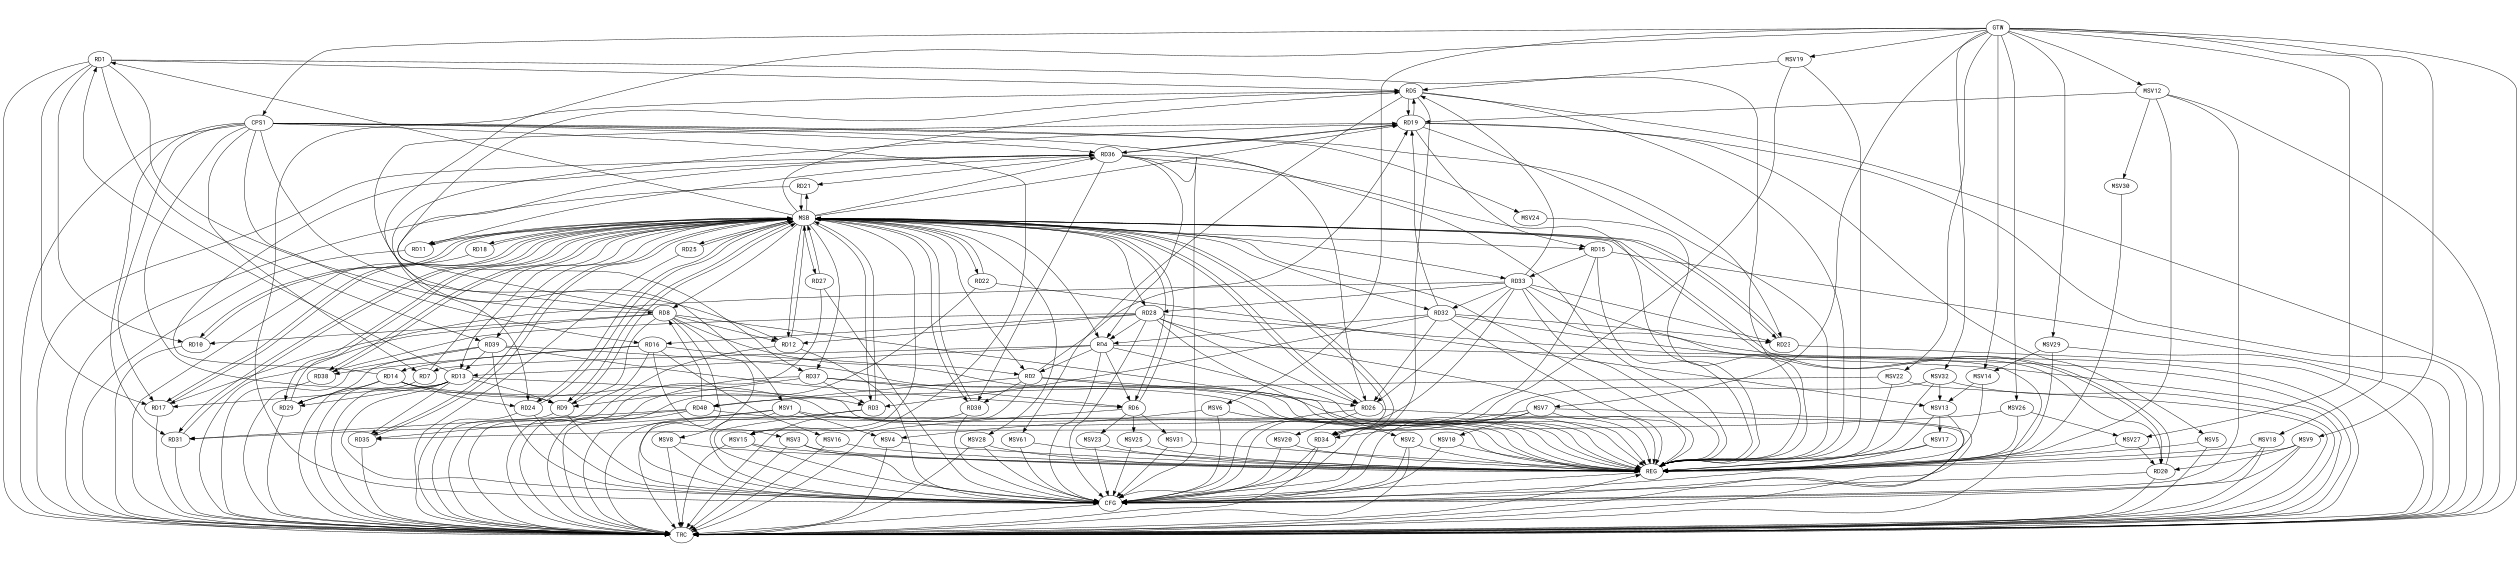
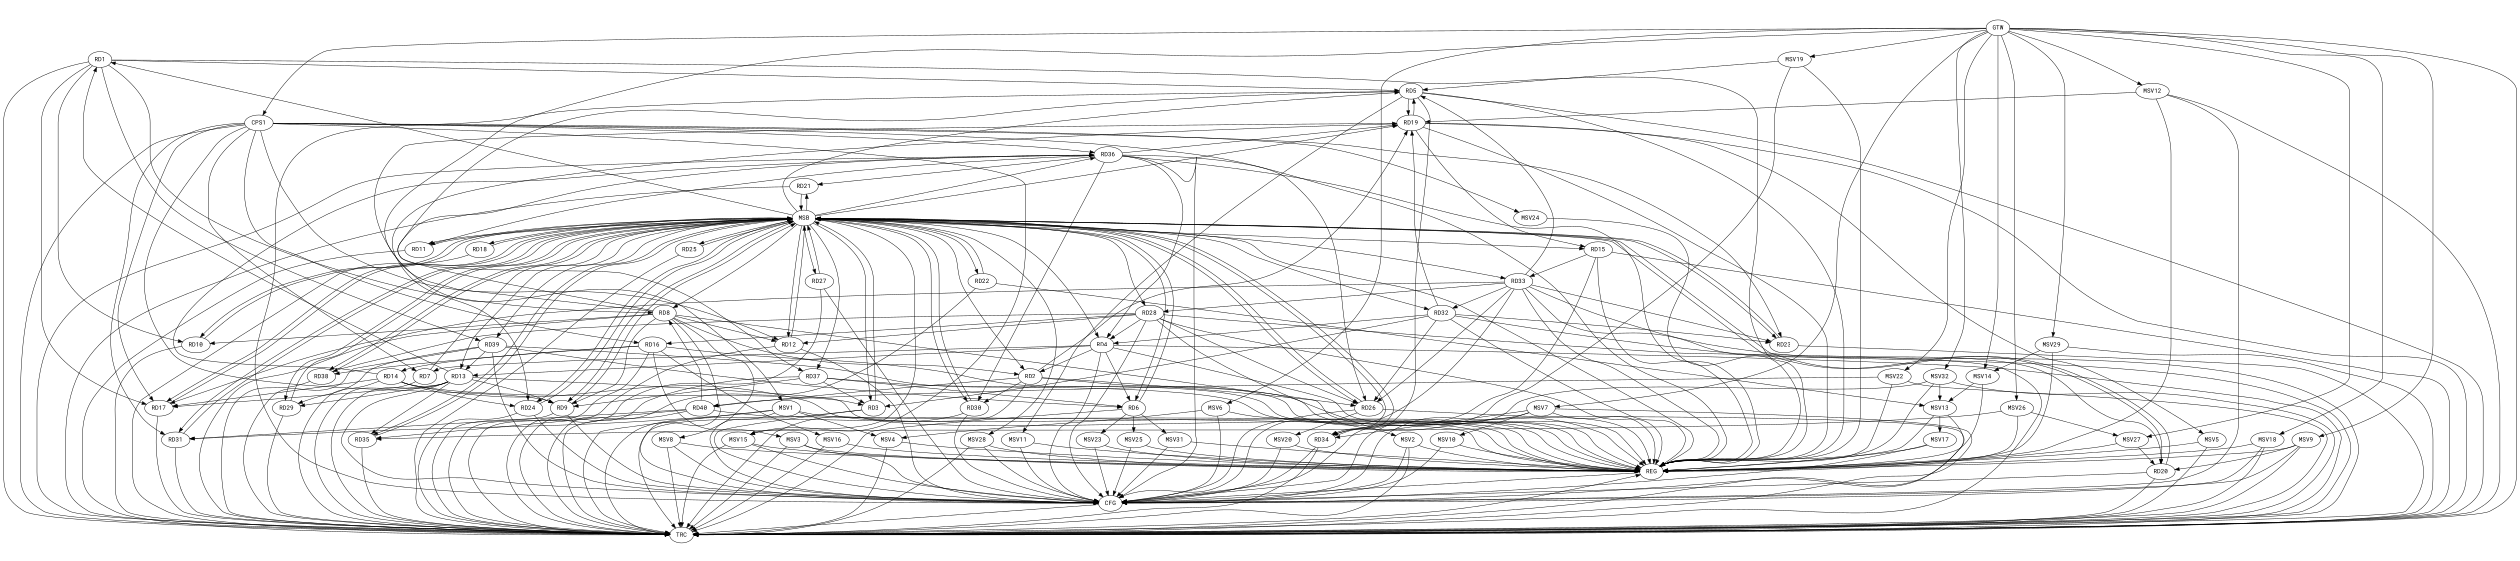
edge "RD19" -> "RD36": removed
node "MSV30": removed
edge "RD14" -> "RD29": now "RD14" -> "RD17"
node "MSV61": label "MSV61" -> "MSV11"
